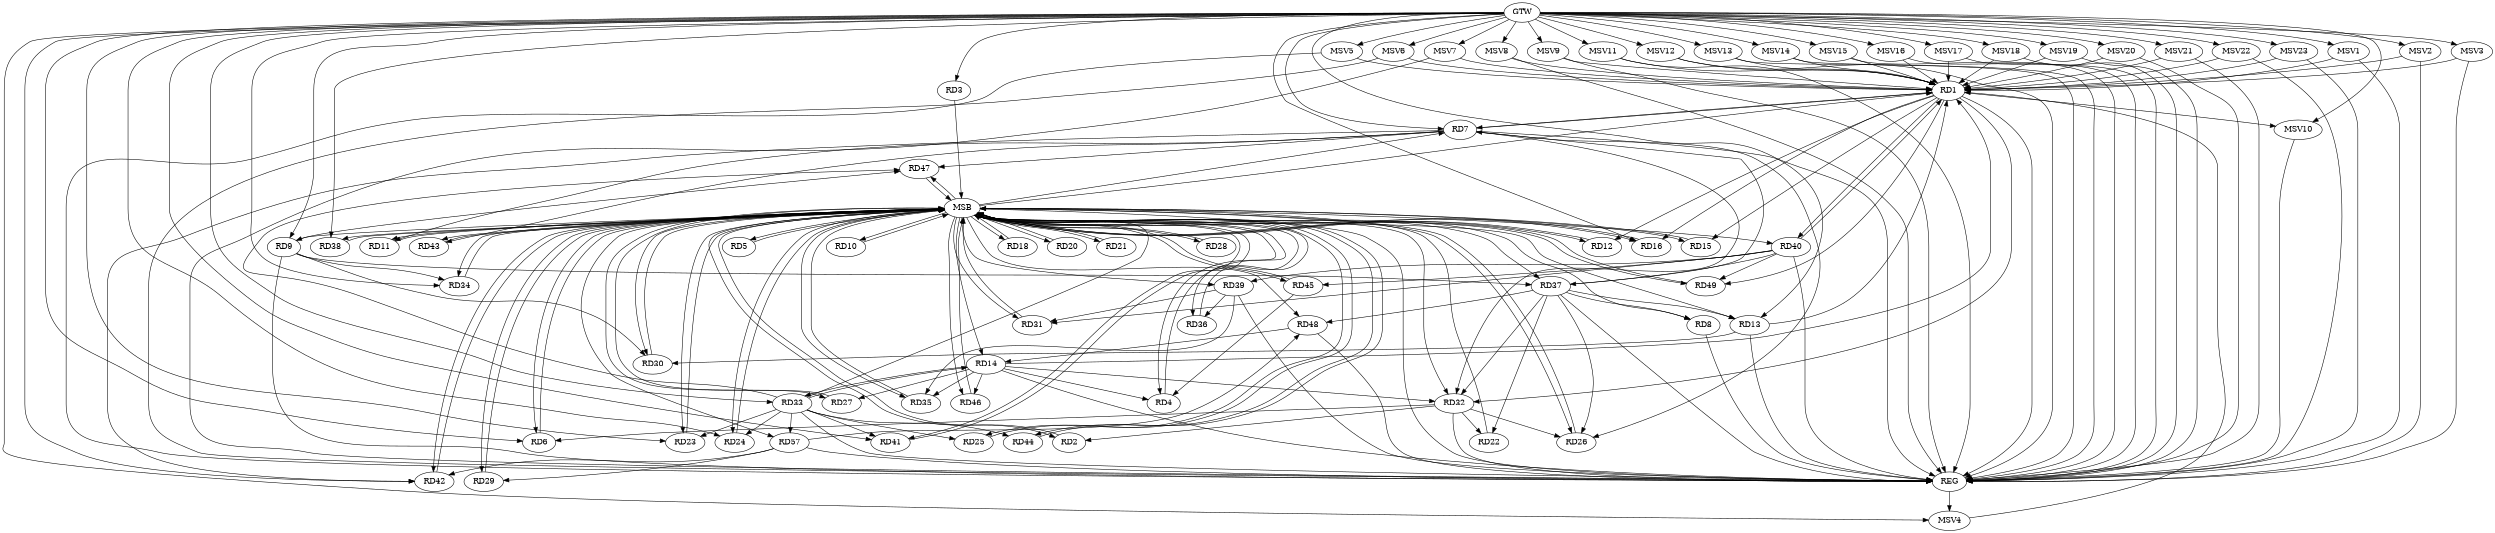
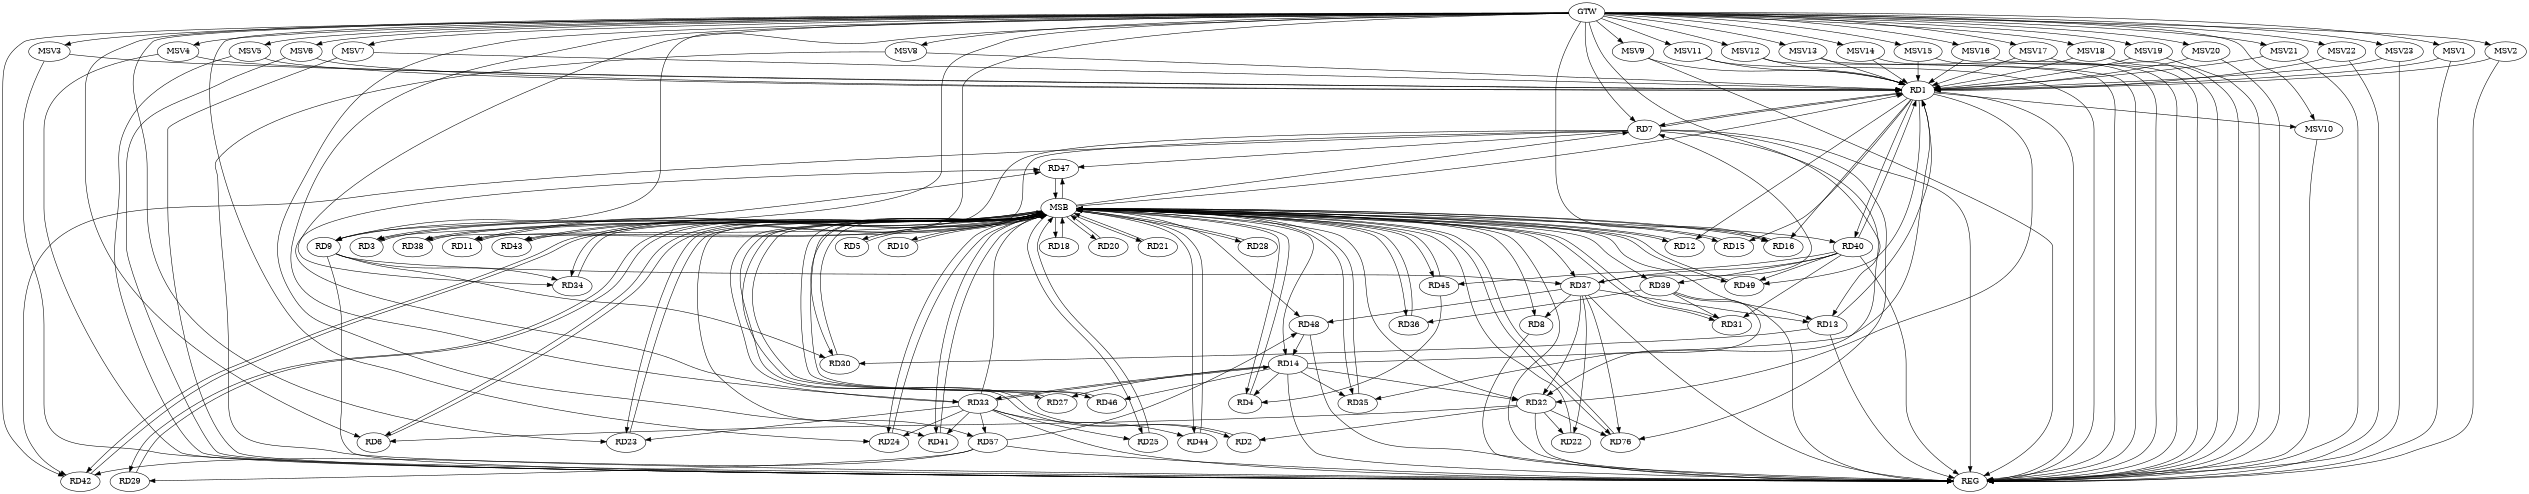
edge "MSB" -> "RD3": added
node "RD26": label "RD26" -> "RD76"
edge "REG" -> "MSV4": reversed
